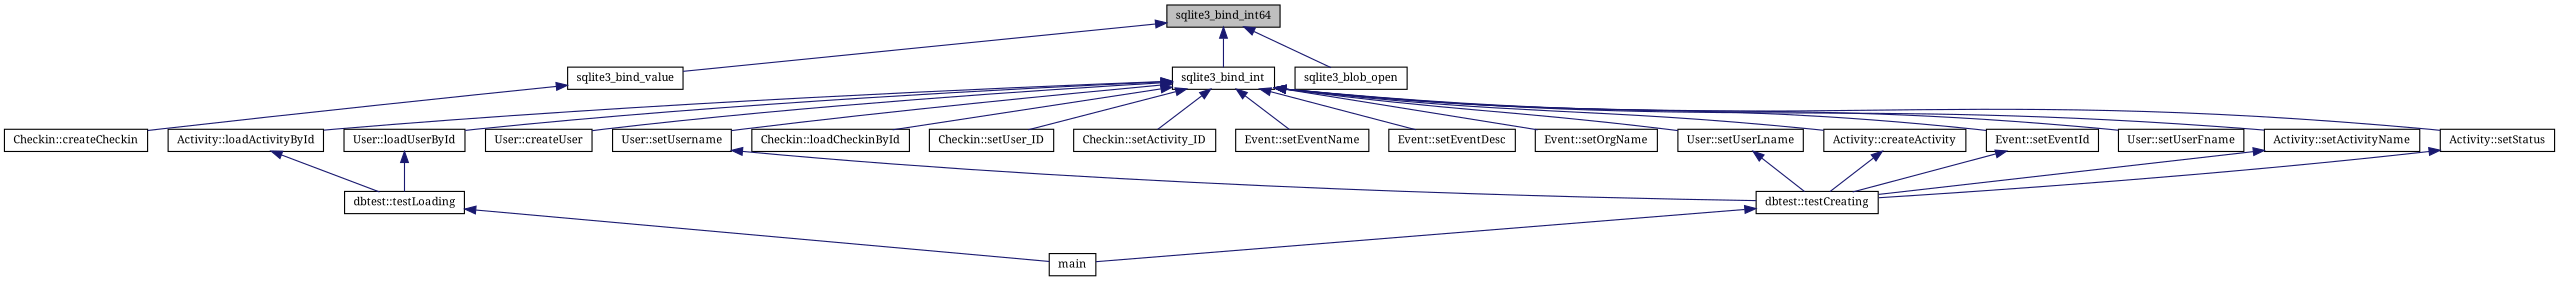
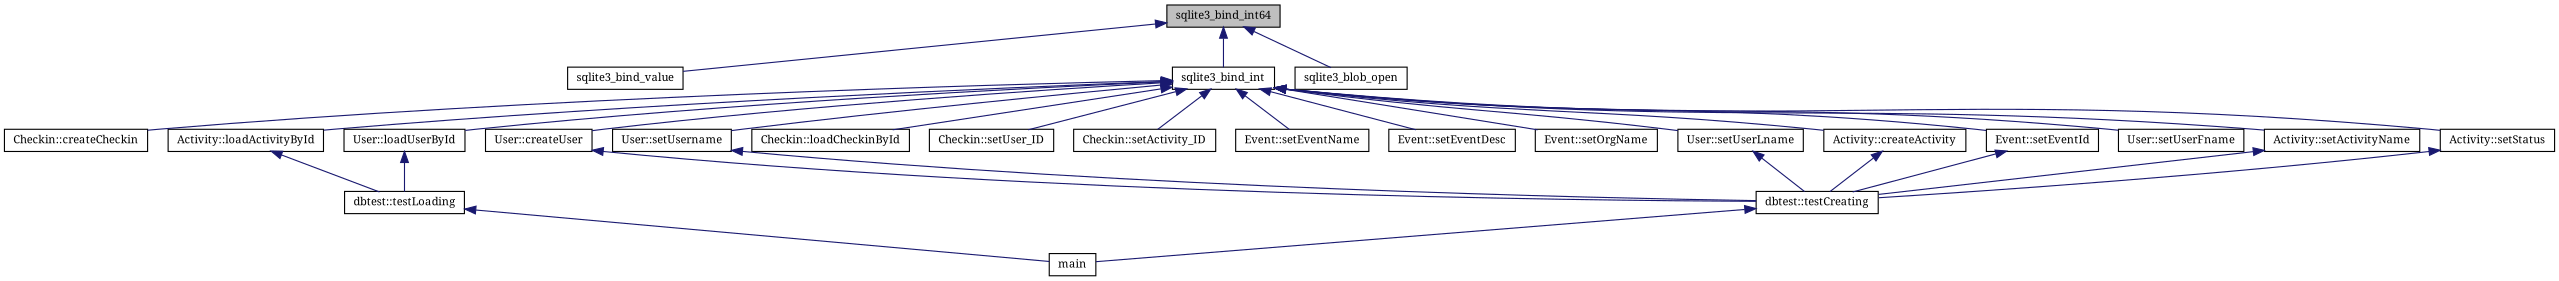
edge "Checkin::createCheckin" -> "sqlite3_bind_value": now "Checkin::createCheckin" -> "sqlite3_bind_int"
edge "dbtest::testCreating" -> "User::createUser": added
